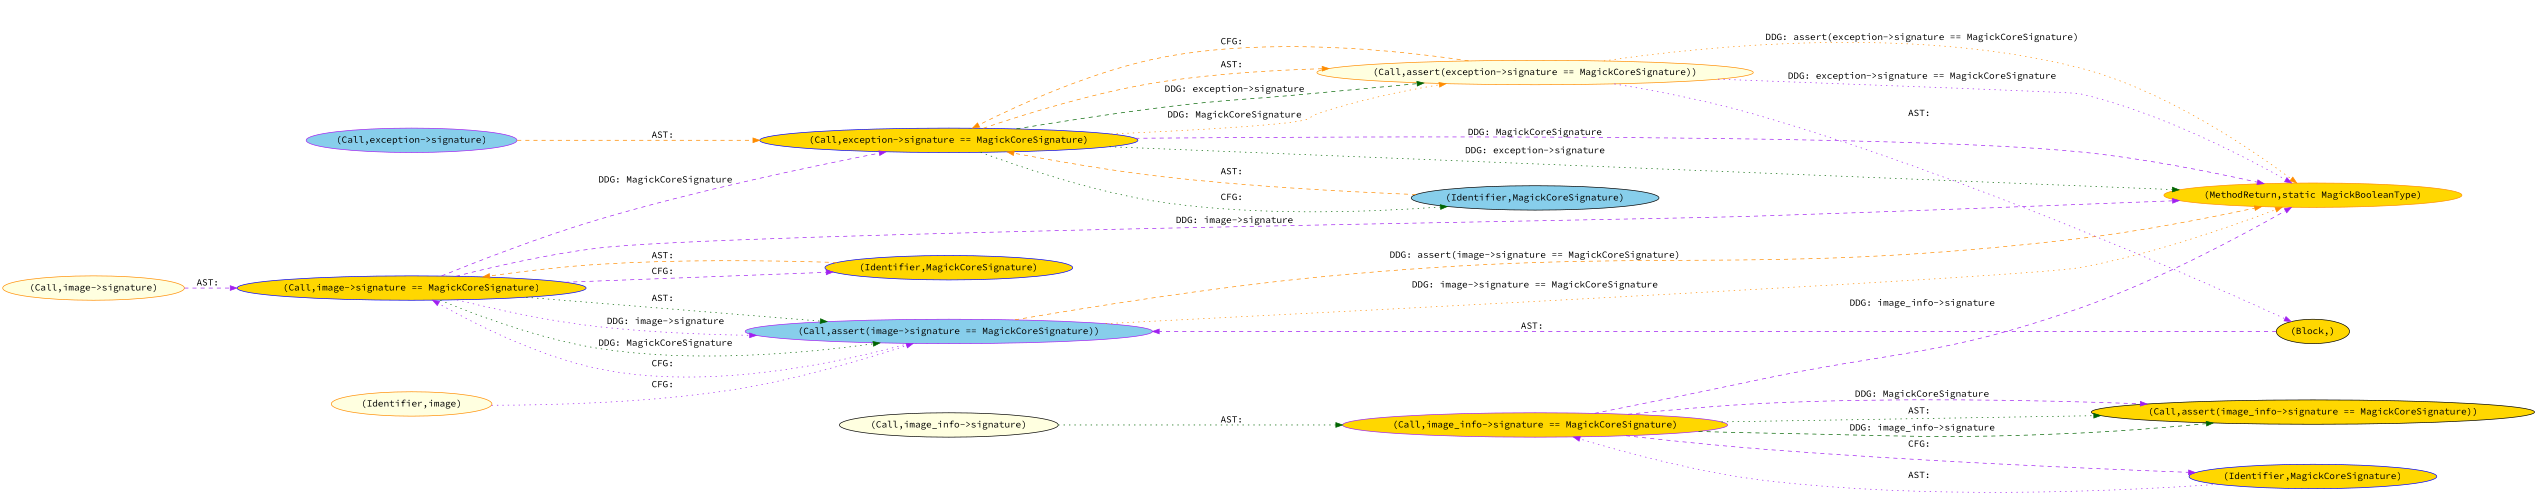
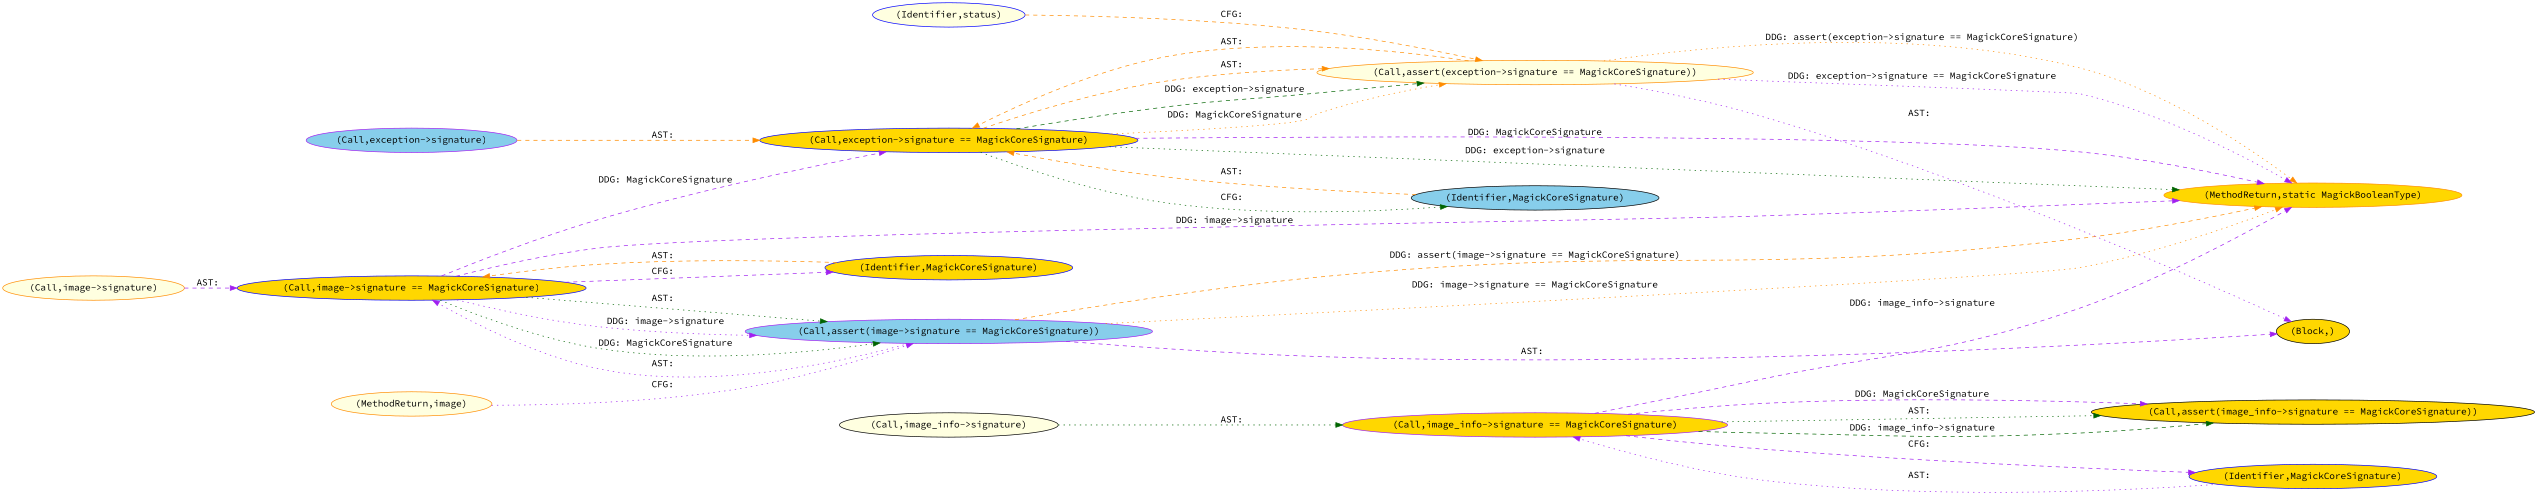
node "(Identifier,status)": added
edge "(Call,assert(exception->signature == MagickCoreSignature))" -> "(Call,exception->signature == MagickCoreSignature)": label "CFG: " -> "AST: "
edge "(Block,)" -> "(Call,assert(image->signature == MagickCoreSignature))": reversed
edge "(Call,assert(image->signature == MagickCoreSignature))" -> "(Call,image->signature == MagickCoreSignature)": label "CFG: " -> "AST: "
node "(Identifier,image)": label "(Identifier,image)" -> "(MethodReturn,image)"
